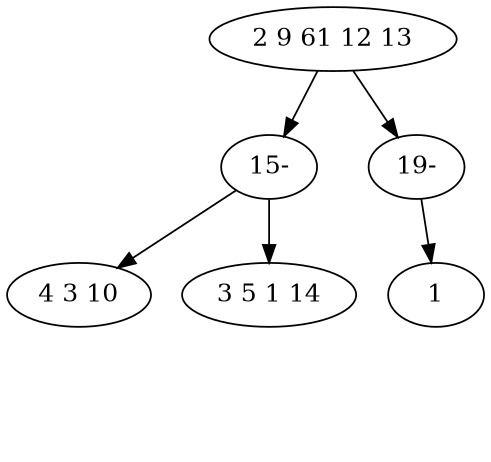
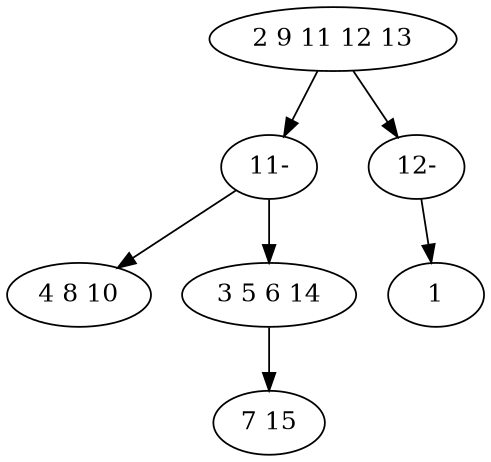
node "2 9 61 12 13": label "2 9 61 12 13" -> "2 9 11 12 13"
node "15-": label "15-" -> "11-"
node "19-": label "19-" -> "12-"
node "4 3 10": label "4 3 10" -> "4 8 10"
node "3 5 1 14": label "3 5 1 14" -> "3 5 6 14"
node "7 15": added
